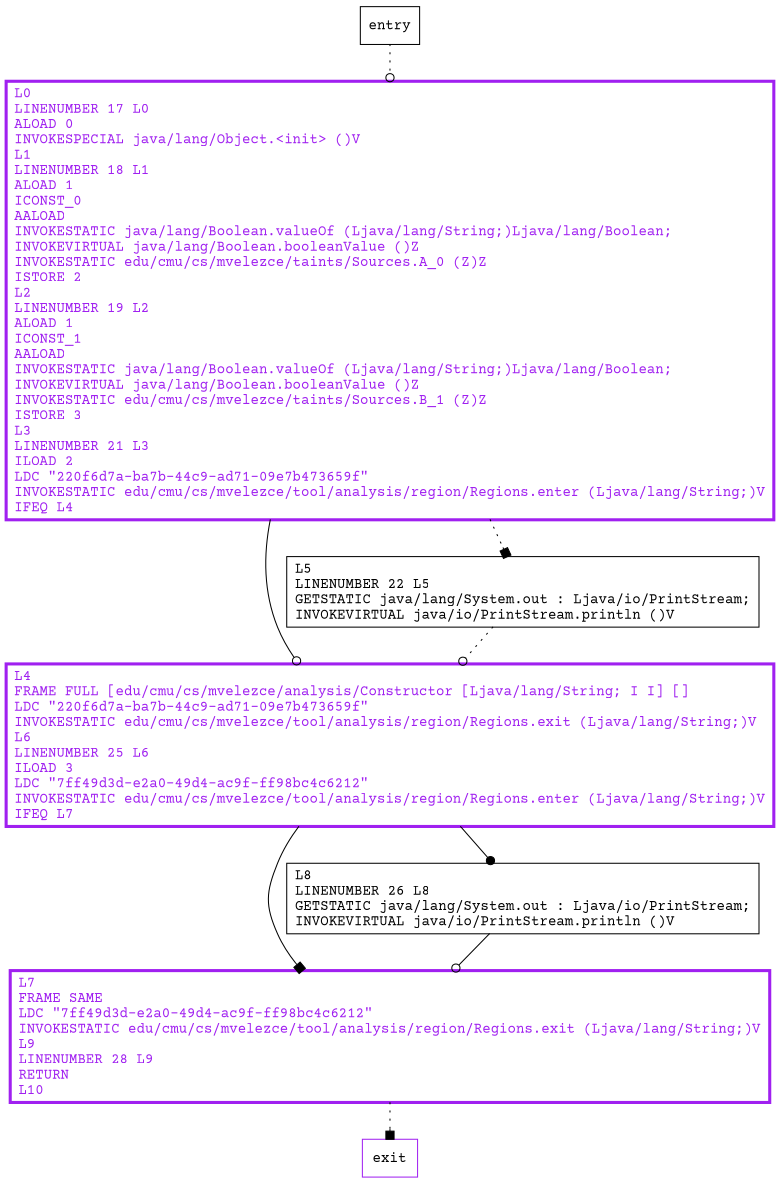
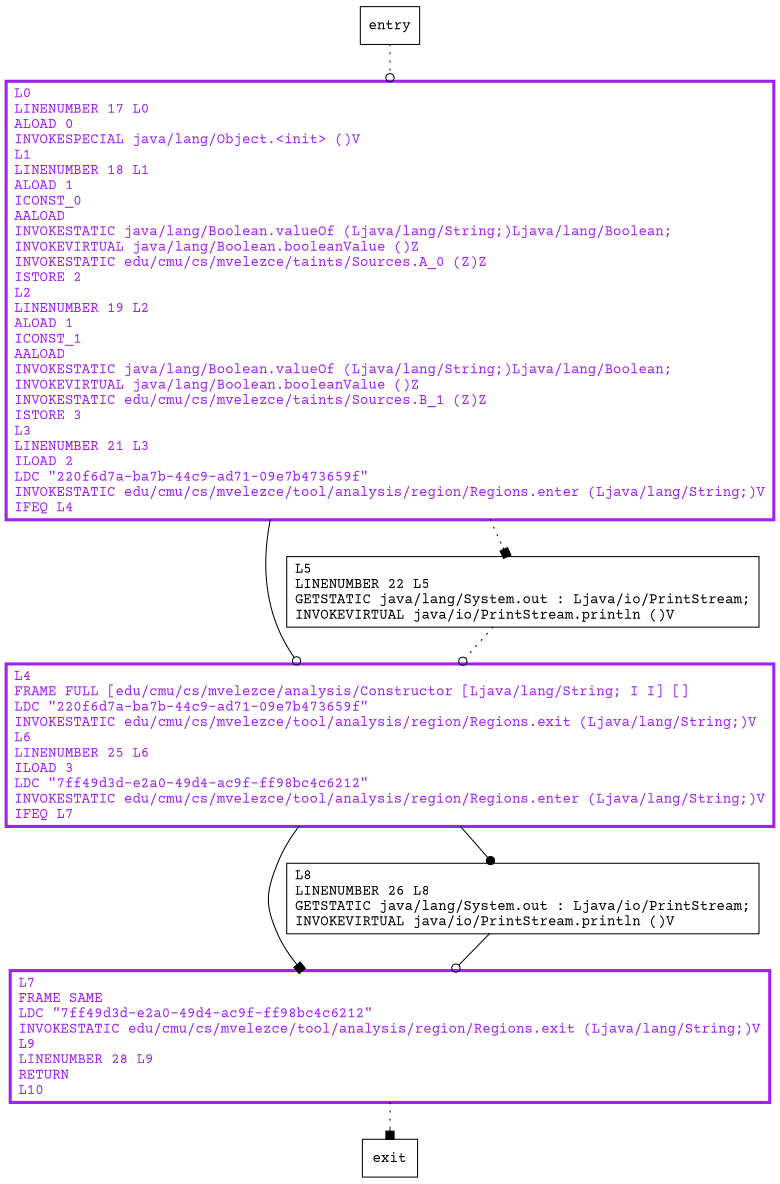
node "exit": color purple -> black
